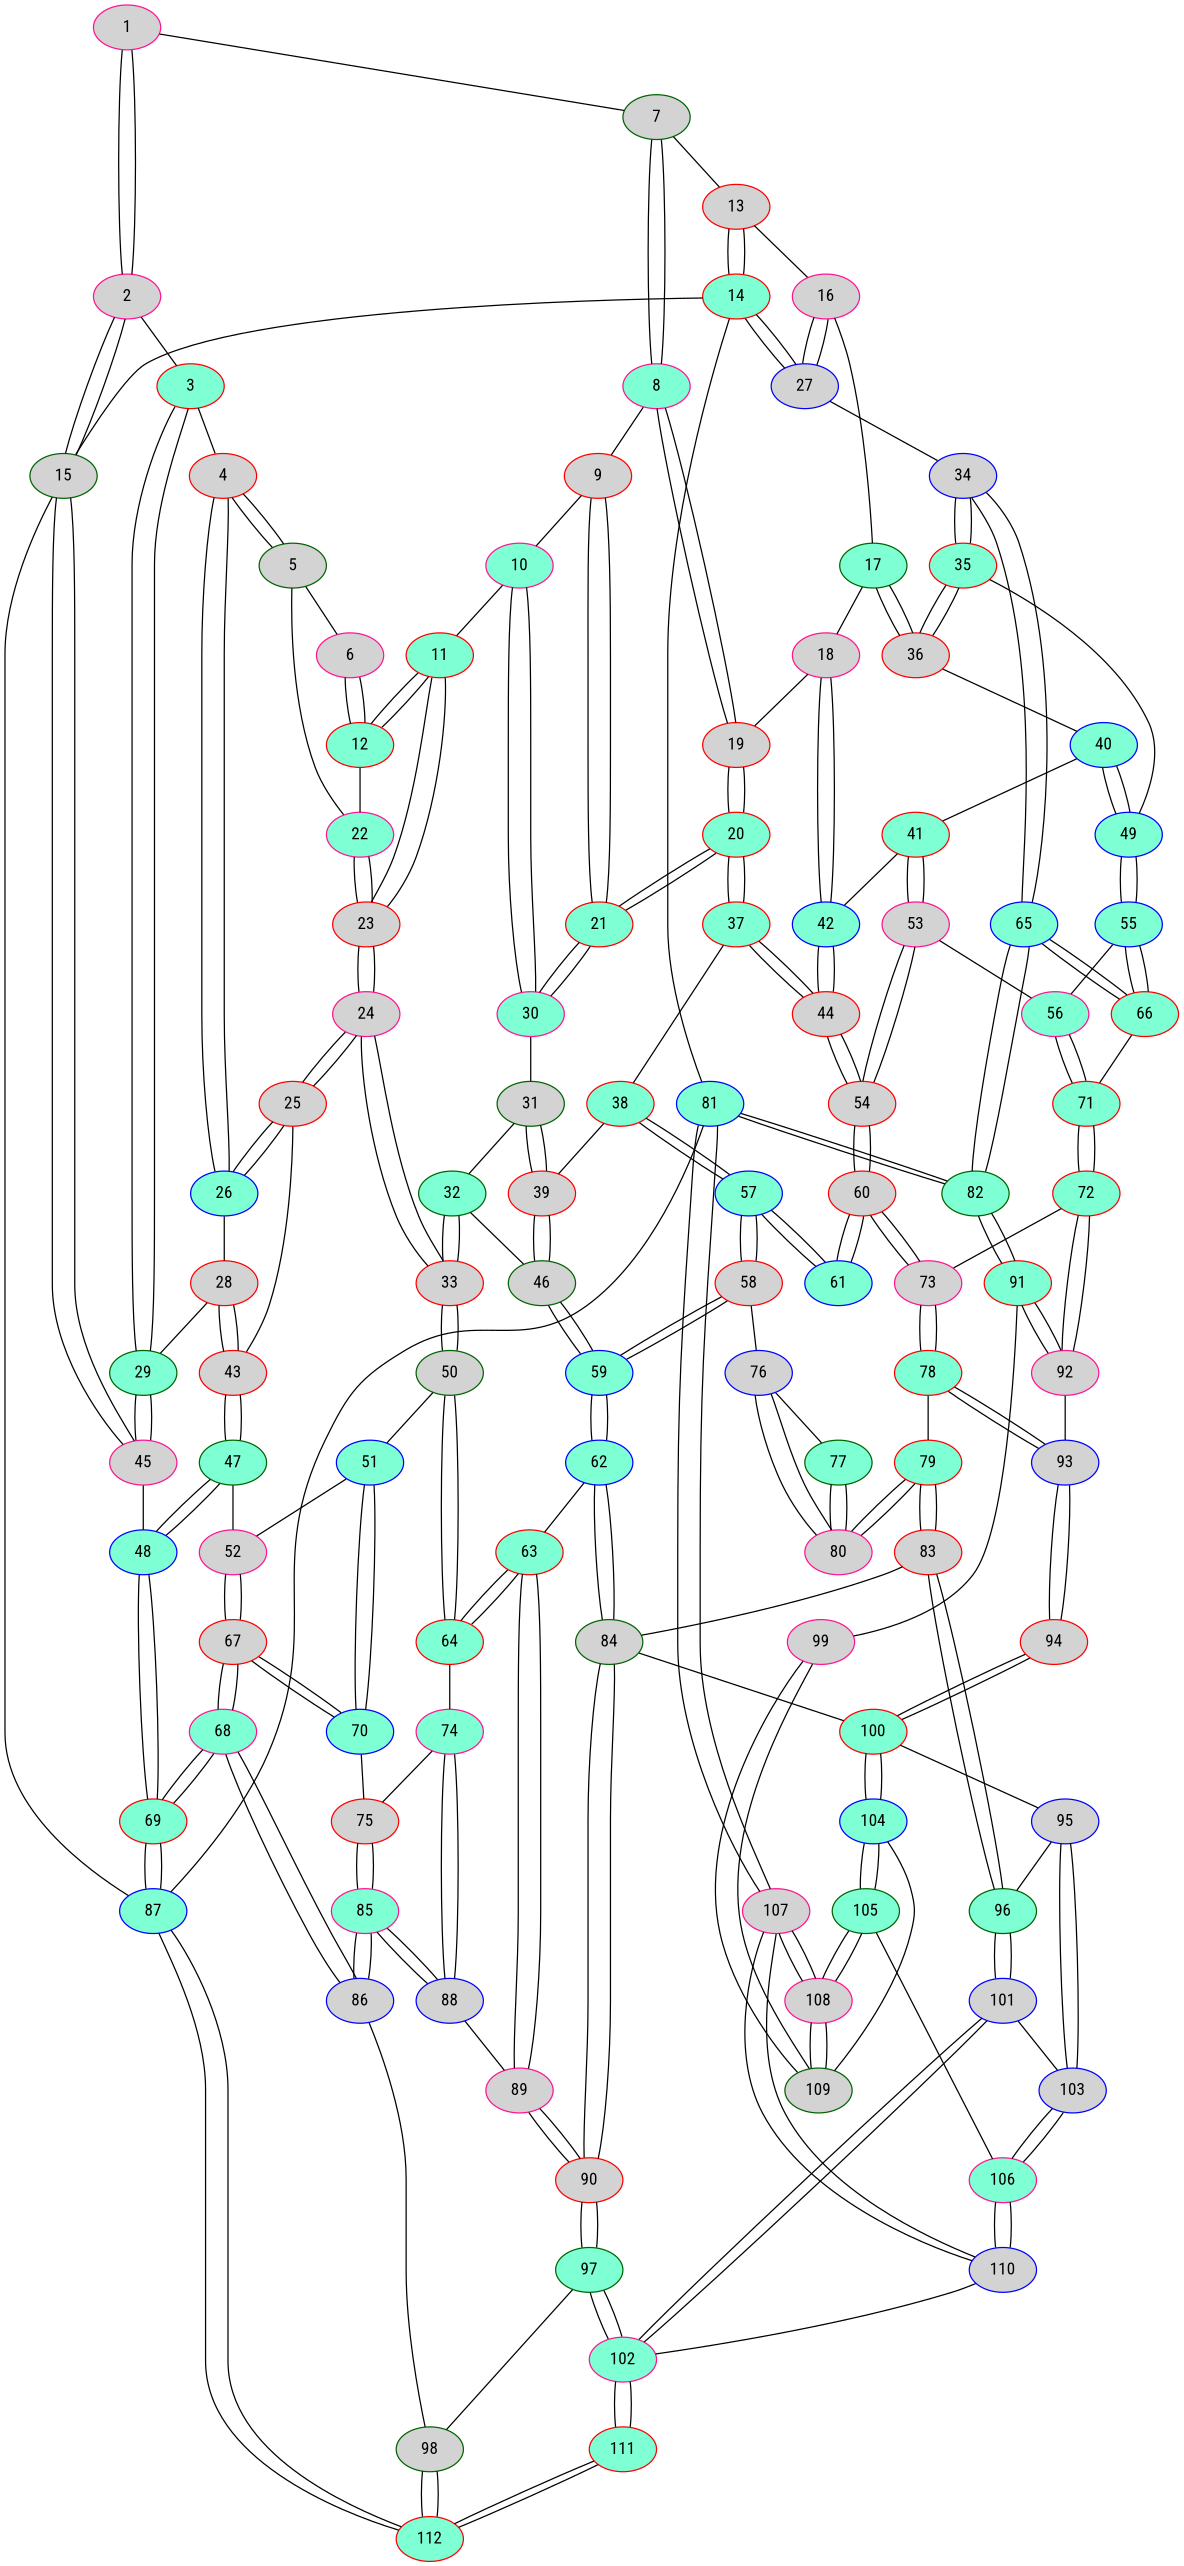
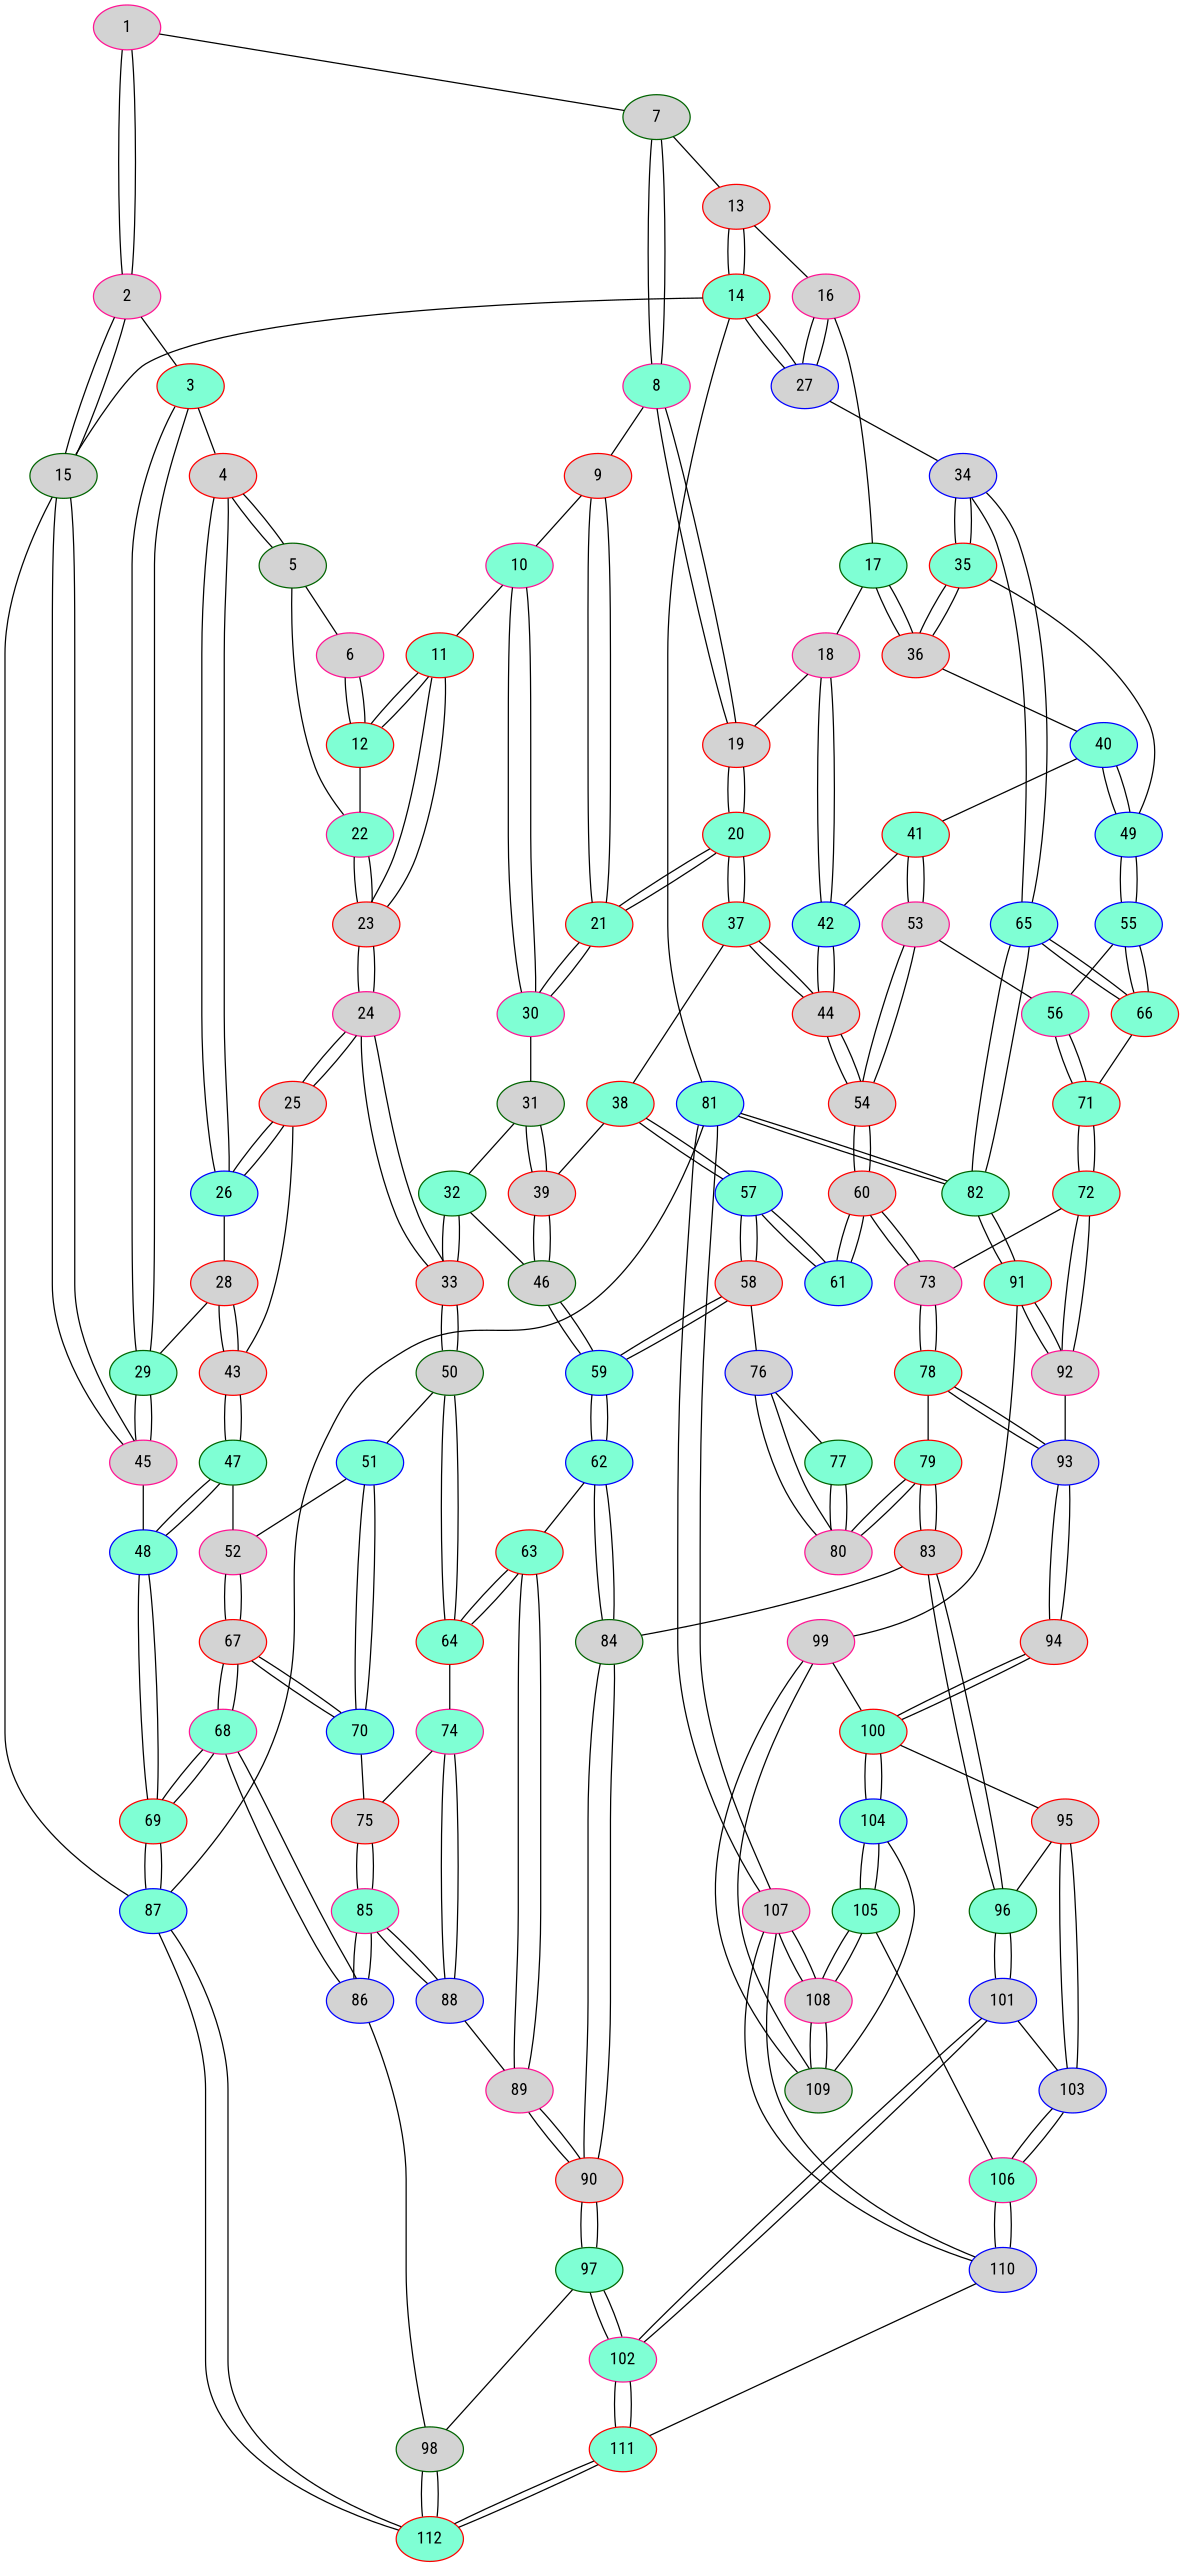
edge "84" -- "100": now "99" -- "100"
node "95": color blue -> red
edge "110" -- "102": now "110" -- "111"
